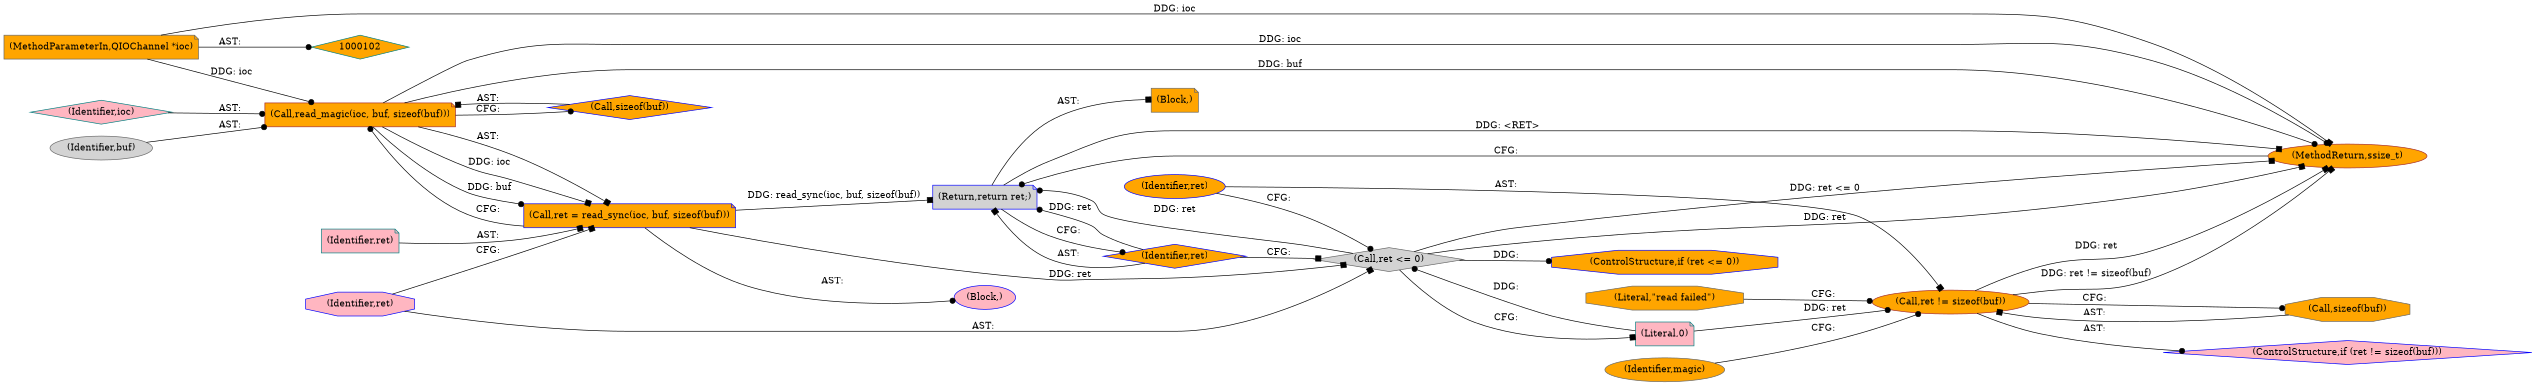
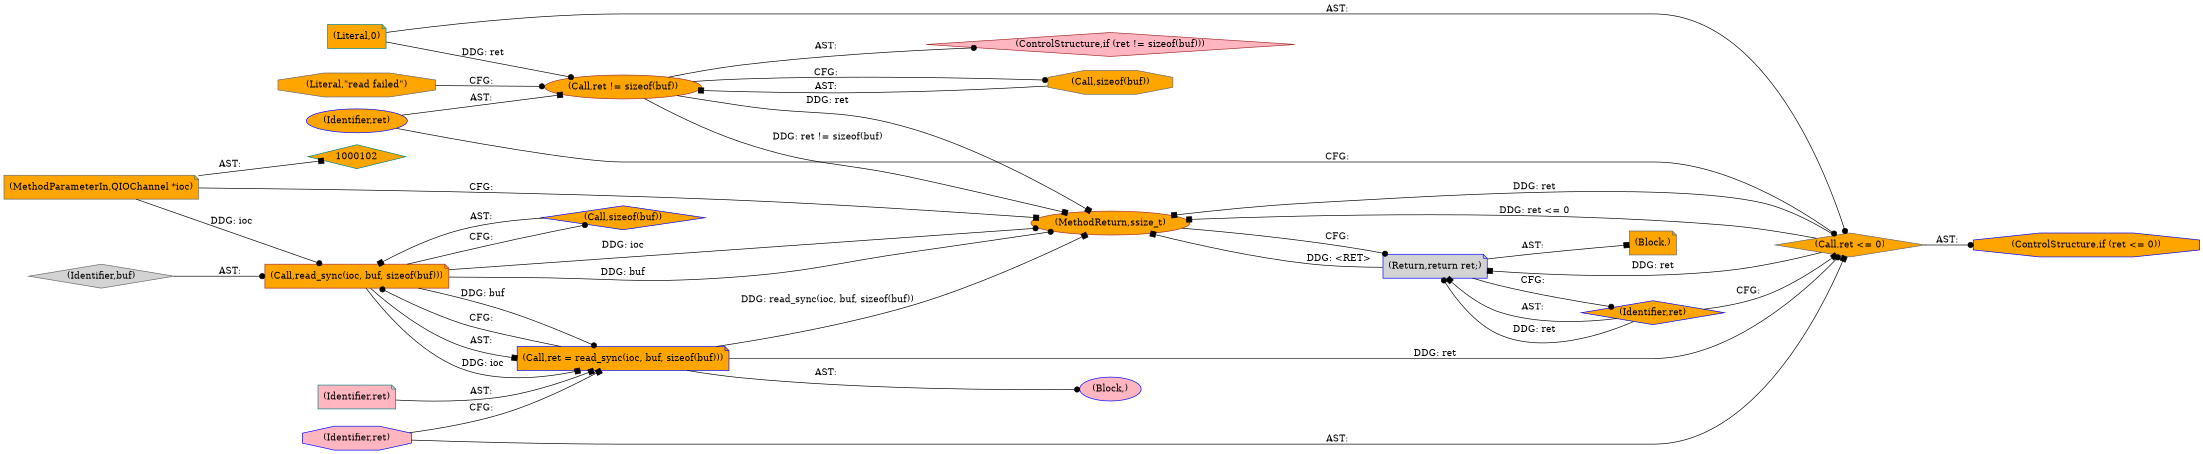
edge "(MethodParameterIn,QIOChannel *ioc)" -> "(MethodReturn,ssize_t)": label "DDG: ioc" -> "CFG: "
edge "(MethodParameterIn,QIOChannel *ioc)" -> "1000102": arrowhead dot -> box
node "(Identifier,ioc)": removed
node "(Call,read_magic(ioc, buf, sizeof(buf)))": label "(Call,read_magic(ioc, buf, sizeof(buf)))" -> "(Call,read_sync(ioc, buf, sizeof(buf)))"
node "(Identifier,buf)": shape ellipse -> diamond
edge "(Call,ret = read_sync(ioc, buf, sizeof(buf)))" -> "(Return,return ret;)": now "(Call,ret = read_sync(ioc, buf, sizeof(buf)))" -> "(MethodReturn,ssize_t)"
edge "(Call,ret <= 0)" -> "(Return,return ret;)": arrowhead dot -> box
edge "(Call,ret <= 0)" -> "(ControlStructure,if (ret <= 0))": label "DDG: " -> "AST: "
node "(Call,ret <= 0)": fillcolor lightgrey -> orange
edge "(Call,ret = read_sync(ioc, buf, sizeof(buf)))" -> "(Call,ret <= 0)": arrowhead box -> dot
edge "(Literal,0)" -> "(Call,ret <= 0)": label "DDG: " -> "AST: "
edge "(Call,ret <= 0)" -> "(Literal,0)": removed, label "CFG:"
node "(Literal,0)": fillcolor lightpink -> orange
node "(ControlStructure,if (ret != sizeof(buf)))": color blue -> brown
node "(Identifier,magic)": removed
